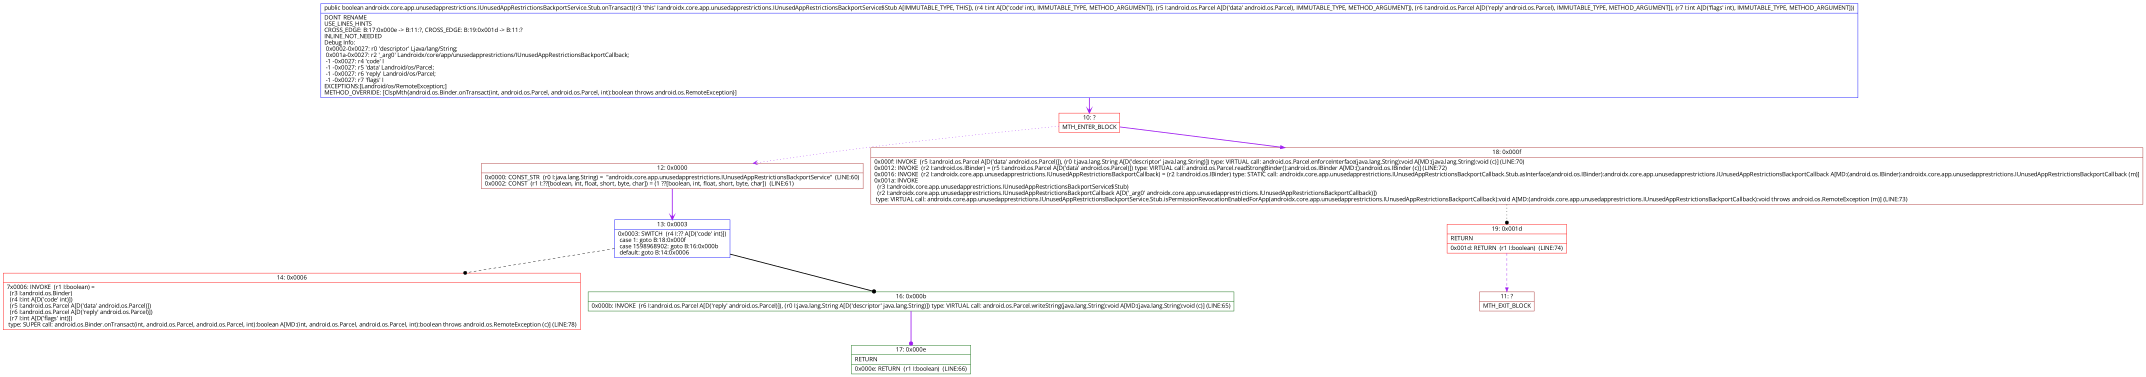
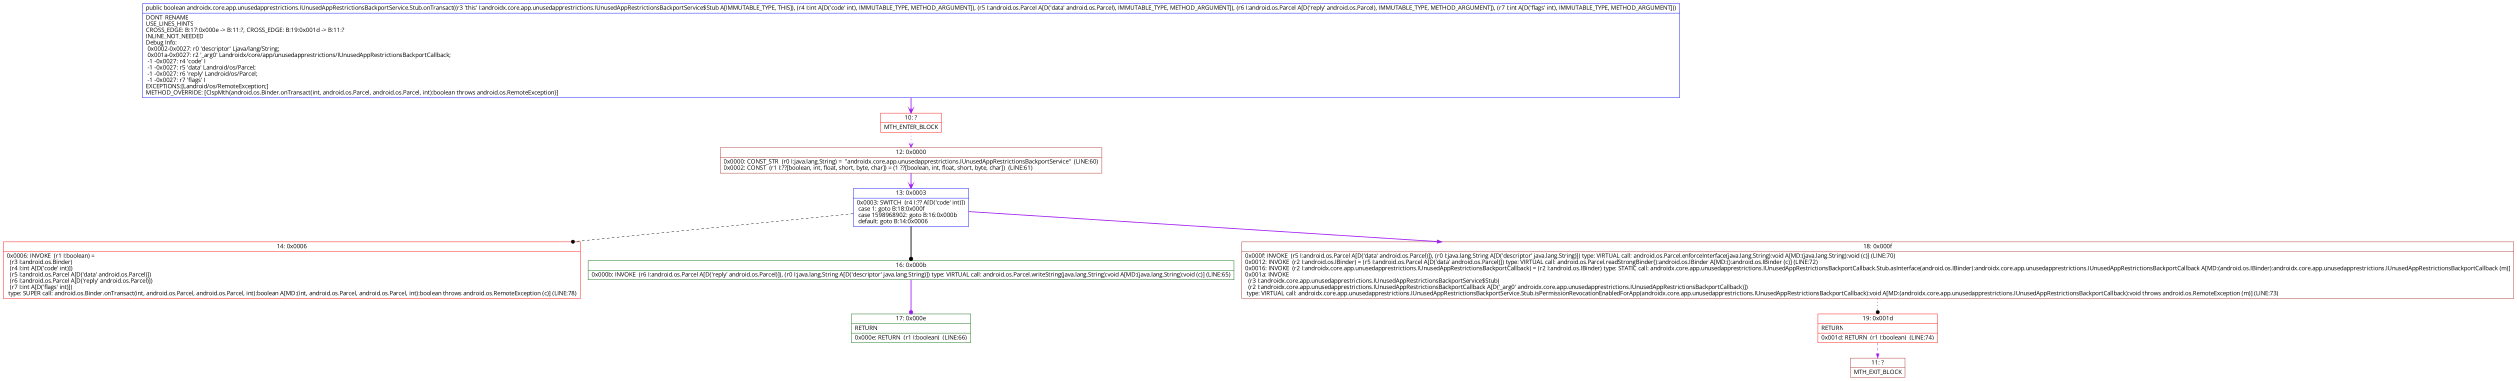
edge "10: ?" -> "18: 0x000f": now "13: 0x0003" -> "18: 0x000f"
node "14: 0x0006": text "7x0006: INVOKE  (r1 I:boolean) =" -> "0x0006: INVOKE  (r1 I:boolean) ="
